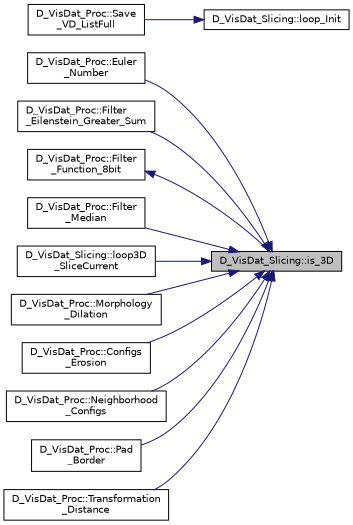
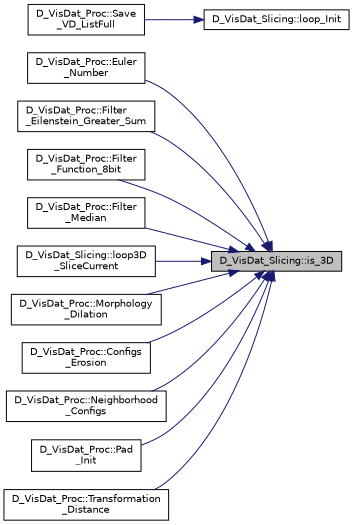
edge "D_VisDat_Slicing::is_3D" -> "D_VisDat_Proc::Filter _Function_8bit": reversed
node "D_VisDat_Proc::Pad _Border": label "D_VisDat_Proc::Pad _Border" -> "D_VisDat_Proc::Pad _Init"
